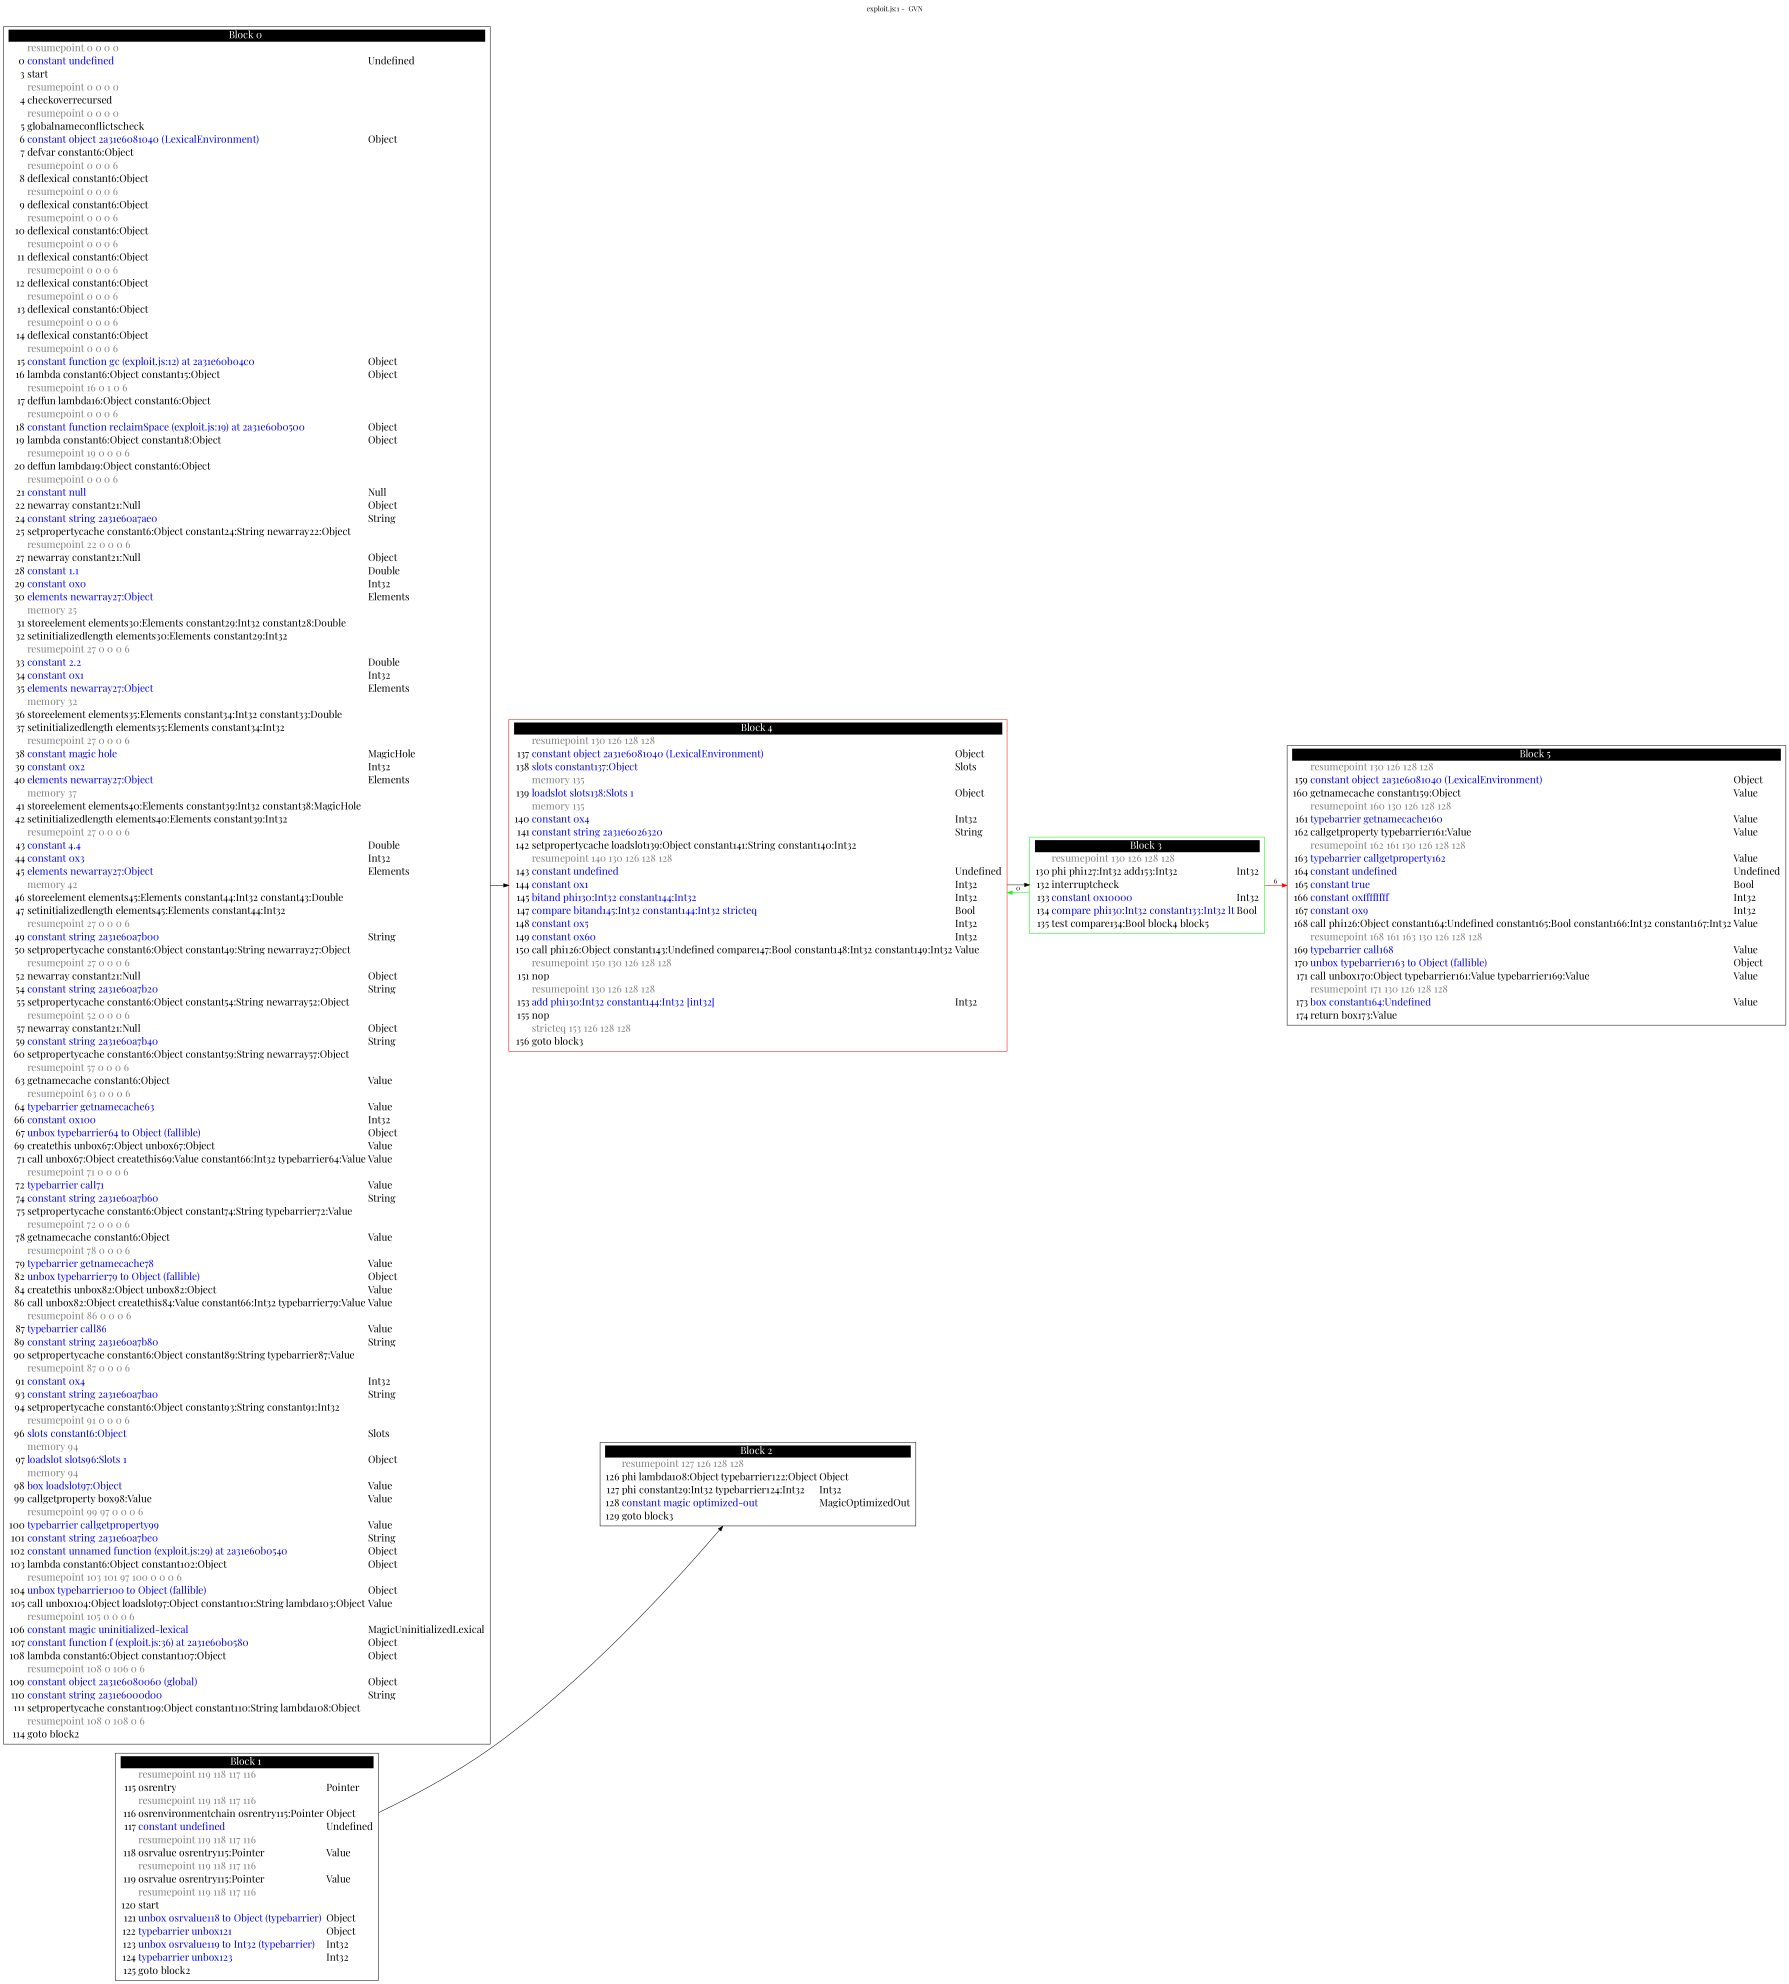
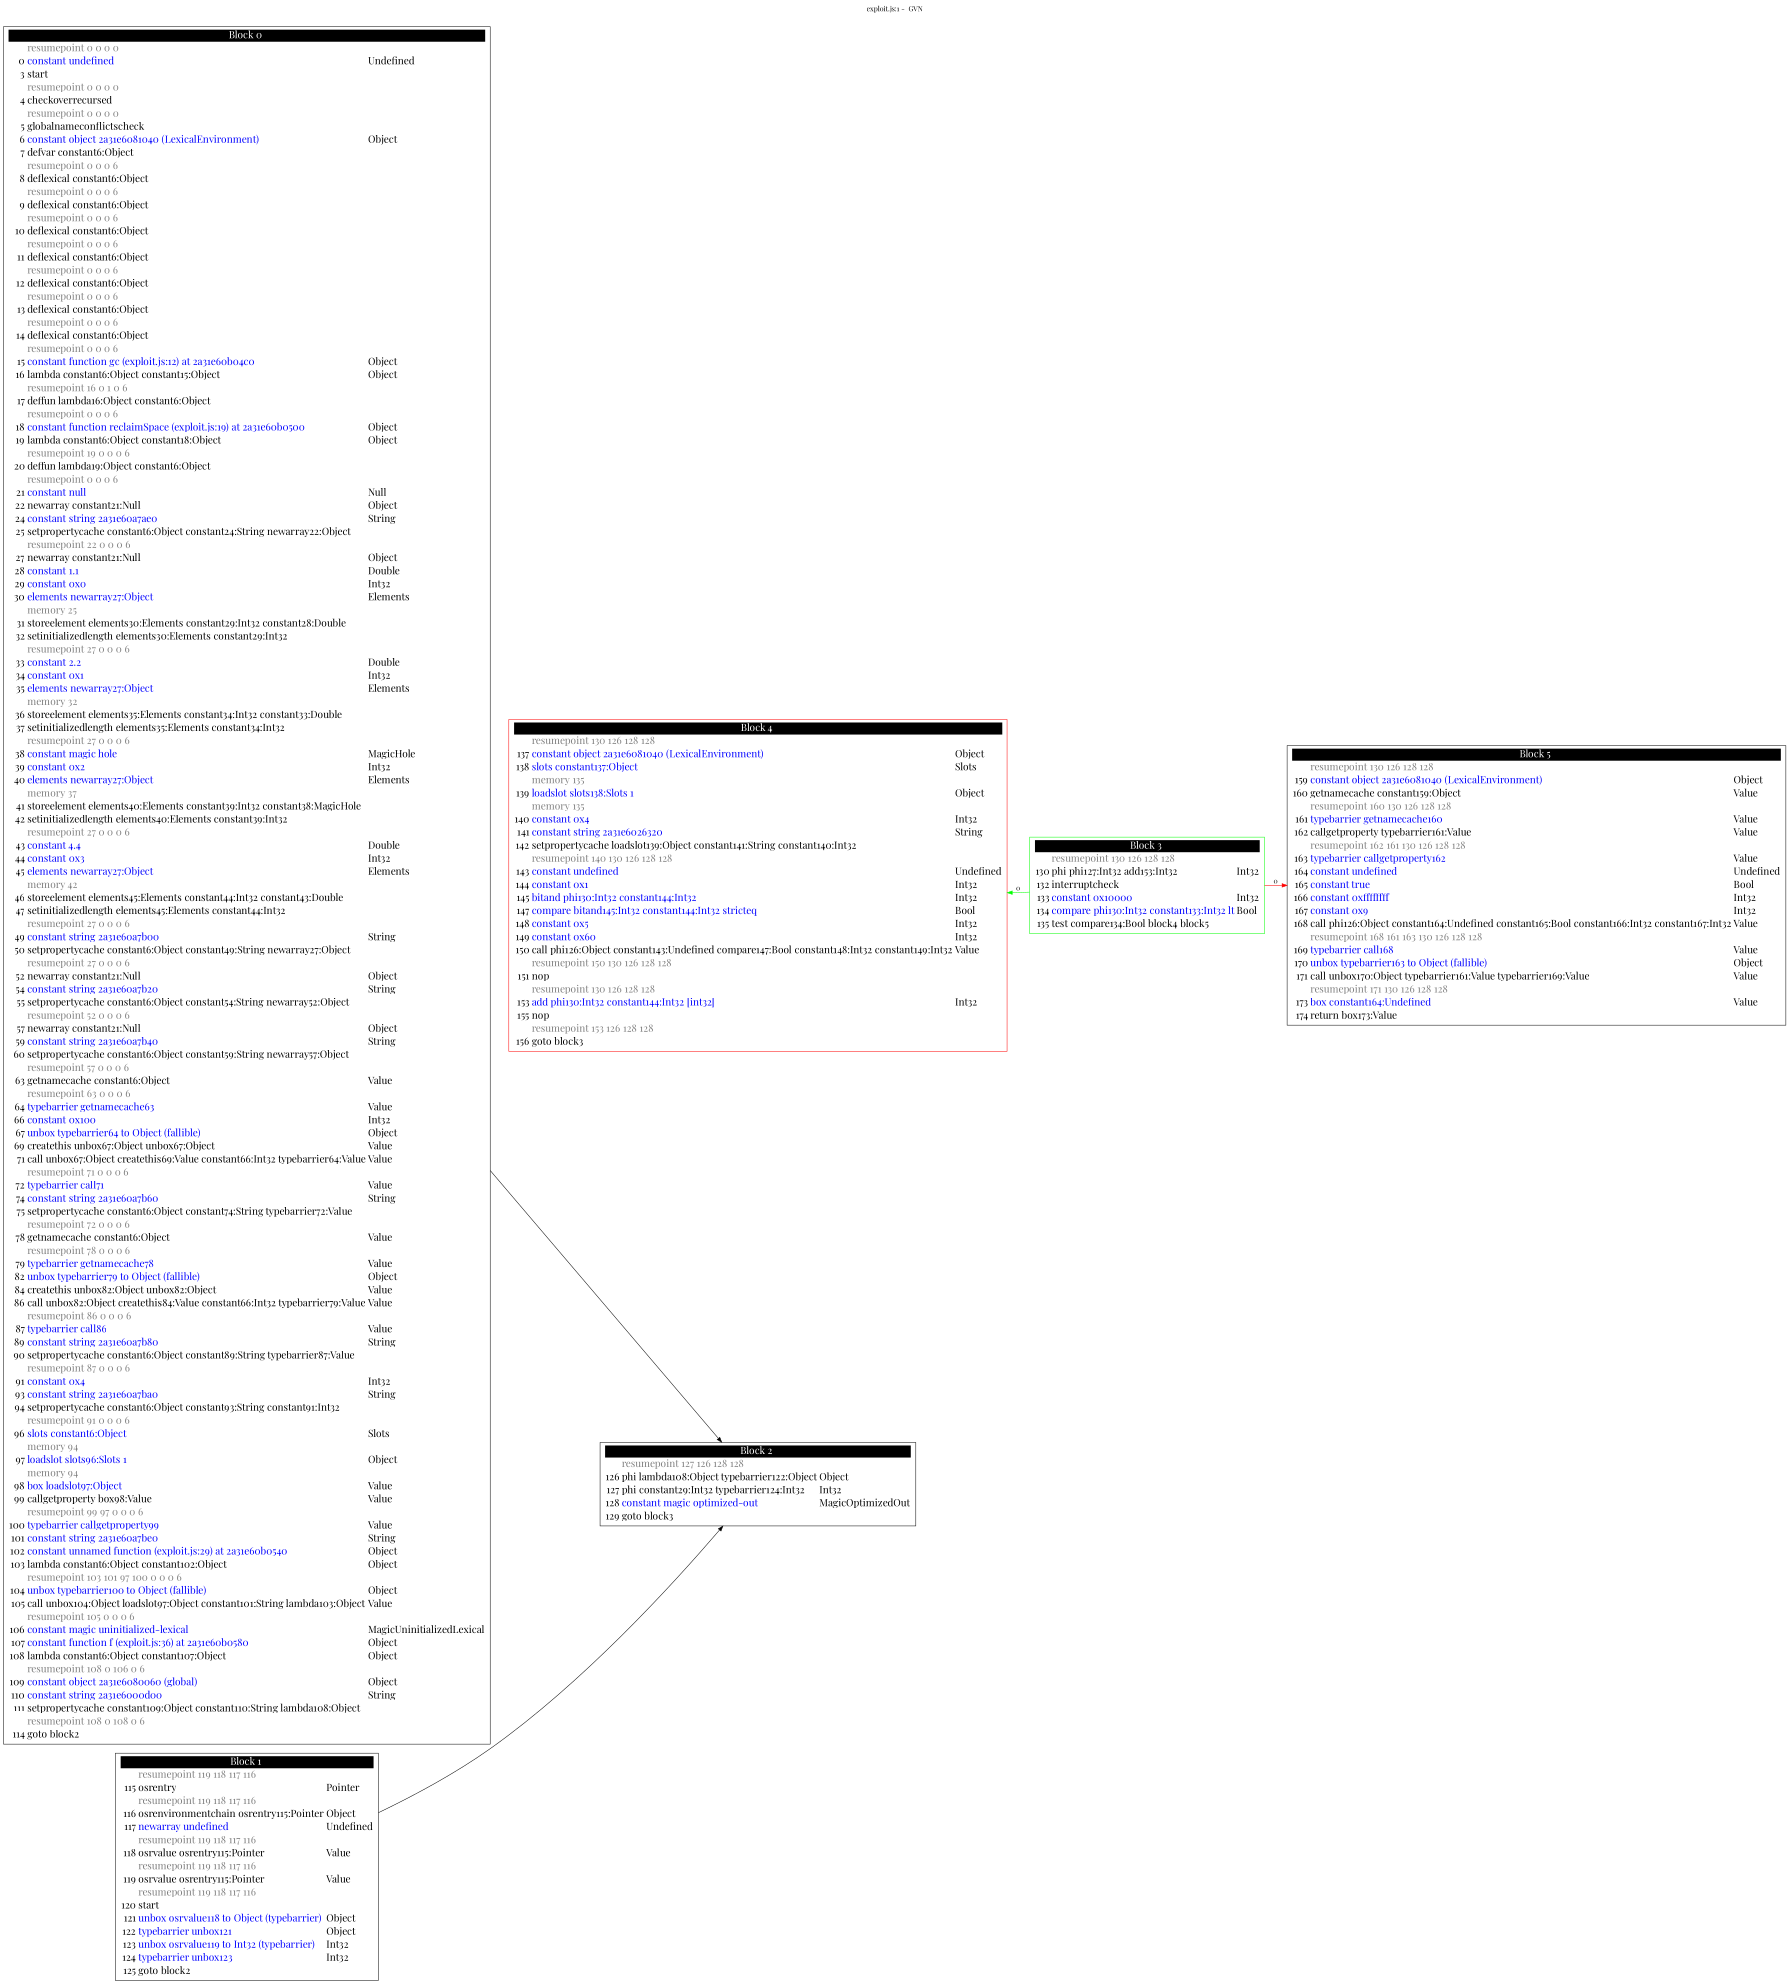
edge "Block 3" -> "Block 5": label "6" -> "0"
edge "Block 0" -> "Block 4": now "Block 0" -> "Block 2"
edge "Block 4" -> "Block 3": removed
node "Block 4": text "stricteq 153 126 128 128" -> "resumepoint 153 126 128 128"
node "Block 1": text "constant undefined" -> "newarray undefined"
